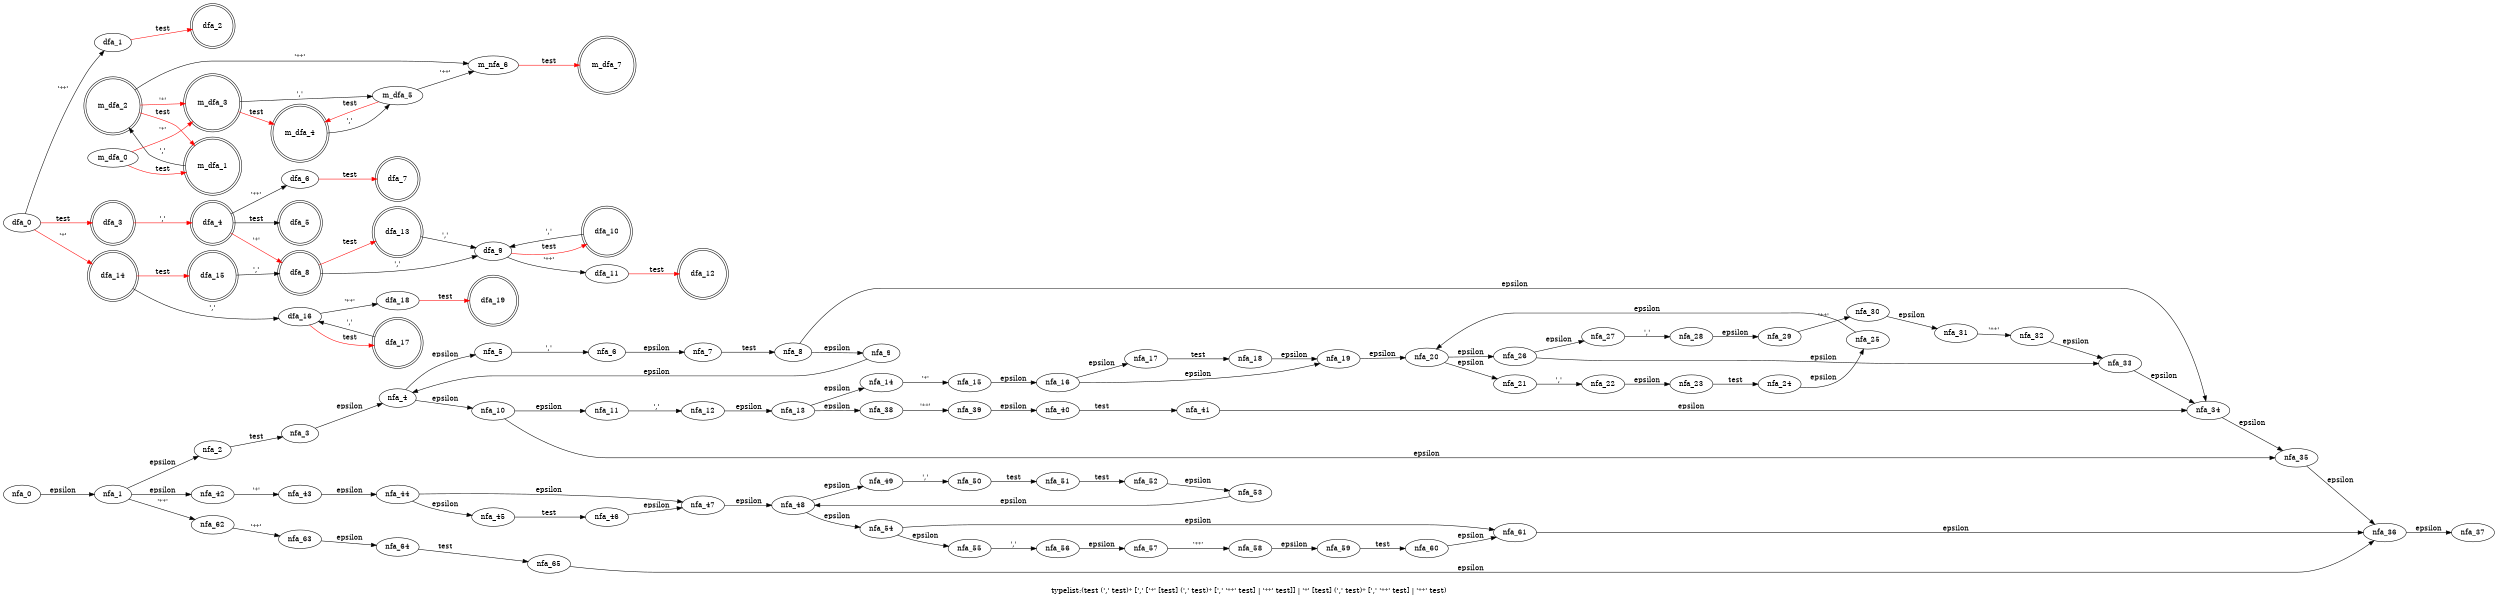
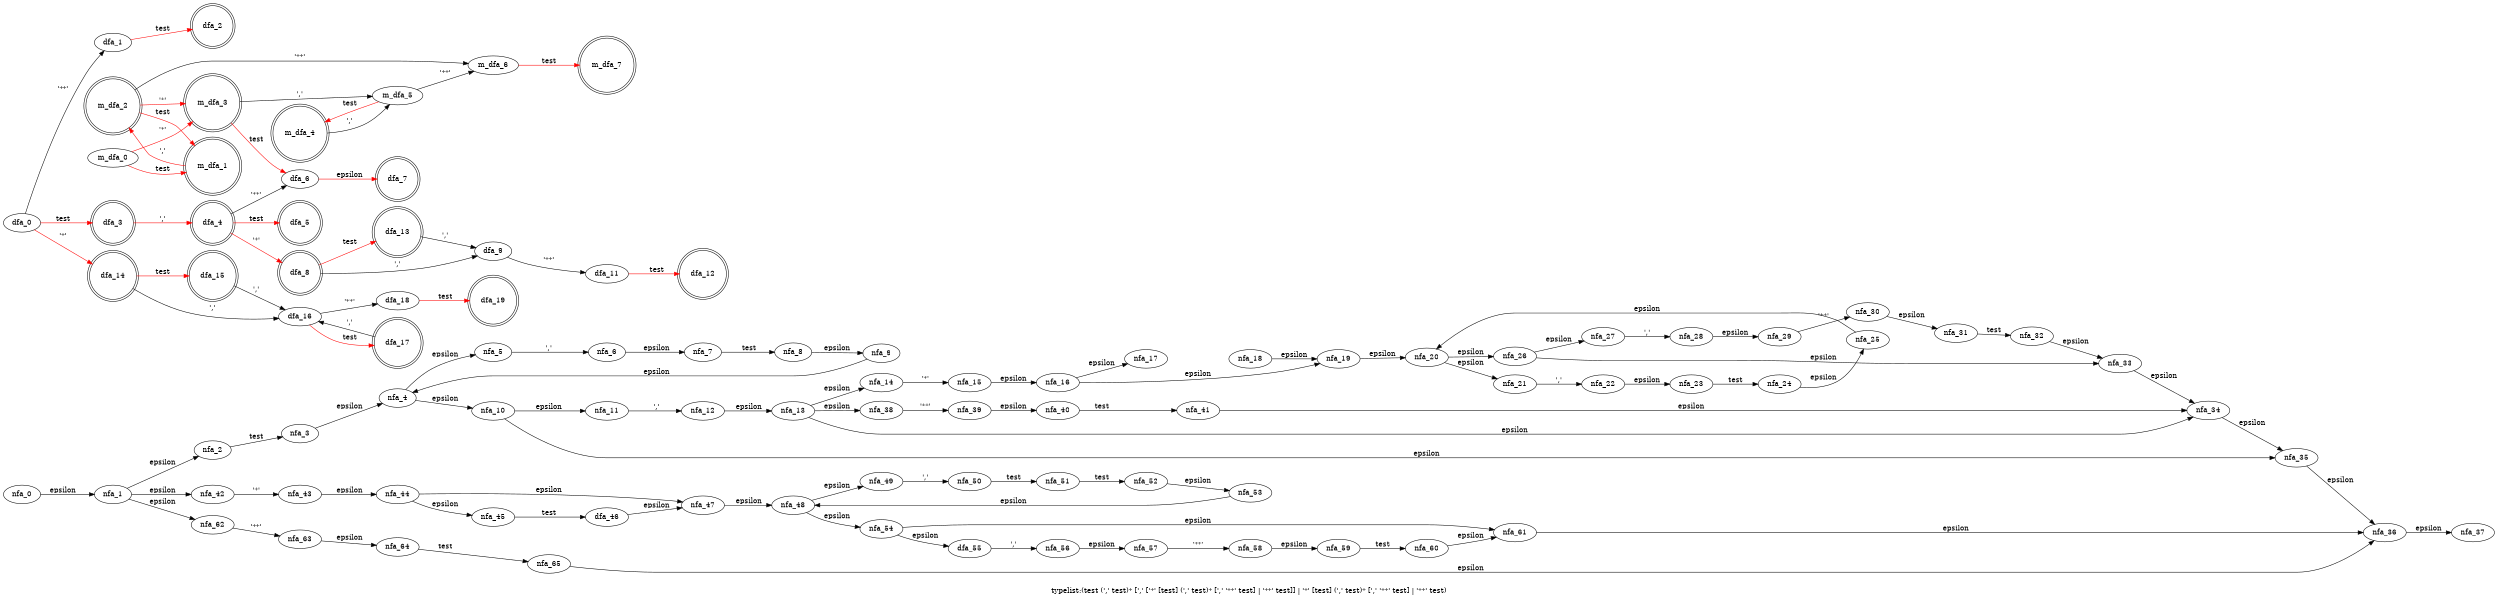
node "m_nfa_6": label "m_nfa_6" -> "m_dfa_6"
edge "m_dfa_3" -> "m_dfa_4": now "m_dfa_3" -> "dfa_6"
edge "m_dfa_1" -> "m_dfa_2": color black -> red
edge "dfa_6" -> "dfa_7": label "test" -> "epsilon"
edge "dfa_4" -> "dfa_5": color black -> red
node "dfa_10": removed
edge "dfa_15" -> "dfa_8": now "dfa_15" -> "dfa_16"
edge "nfa_8" -> "nfa_34": now "nfa_13" -> "nfa_34"
edge "nfa_31" -> "nfa_32": label "'**'" -> "test"
edge "nfa_17" -> "nfa_18": removed, label "test"
edge "nfa_1" -> "nfa_62": label "'**'" -> "epsilon"
node "nfa_46": label "nfa_46" -> "dfa_46"
node "nfa_55": label "nfa_55" -> "dfa_55"
